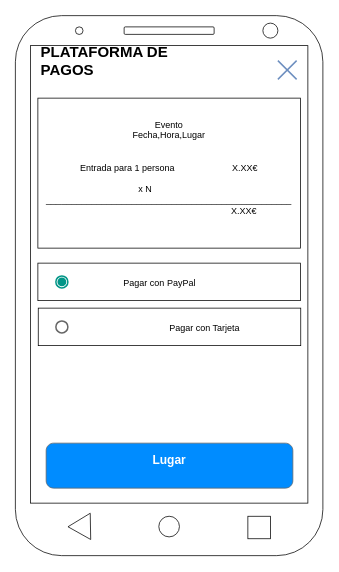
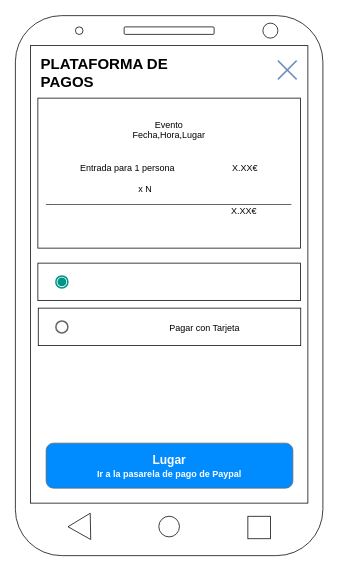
node "PLATAFORMA DE PAGOS": moved (124, 60) -> (124, 72)
node "Pagar con PayPal": removed
node "Ir a la pasarela de pago de Paypal": added
